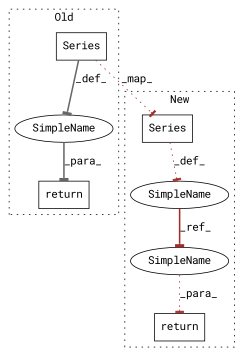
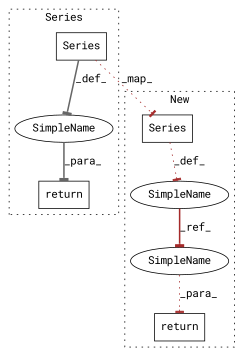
cluster "Old": label "Old" -> "Series"
